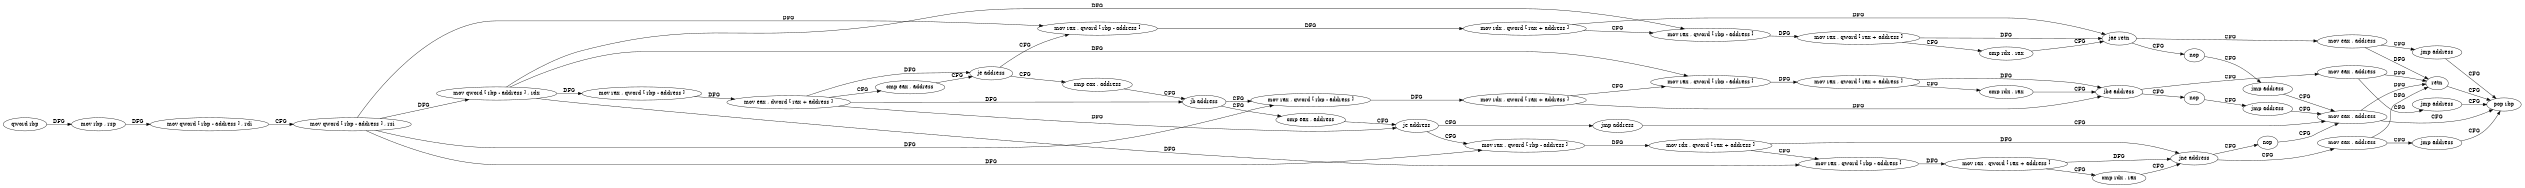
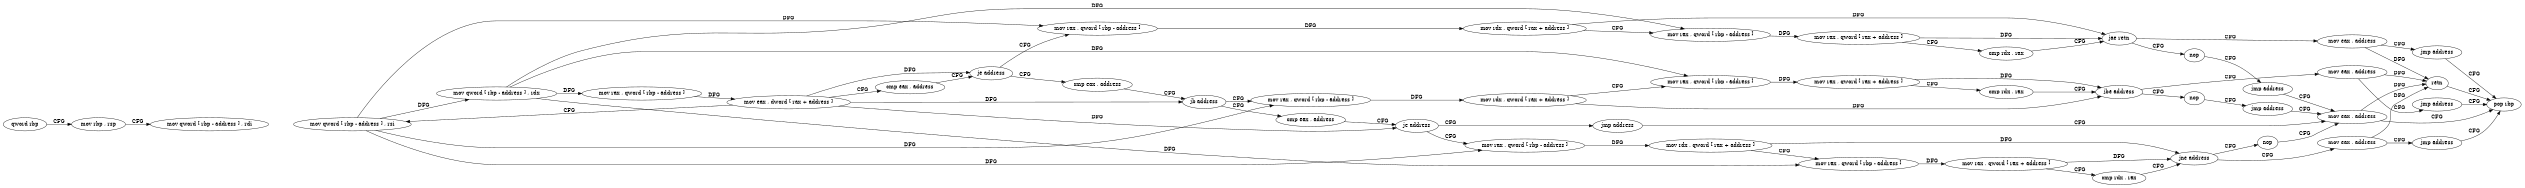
edge "qword rbp" -> "mov rbp , rsp": label "DFG" -> "CFG"
edge "mov rbp , rsp" -> "mov qword [ rbp - address ] , rdi": label "DFG" -> "CFG"
edge "mov qword [ rbp - address ] , rdi" -> "mov qword [ rbp - address ] , rsi": now "mov eax , dword [ rax + address ]" -> "mov qword [ rbp - address ] , rsi"
